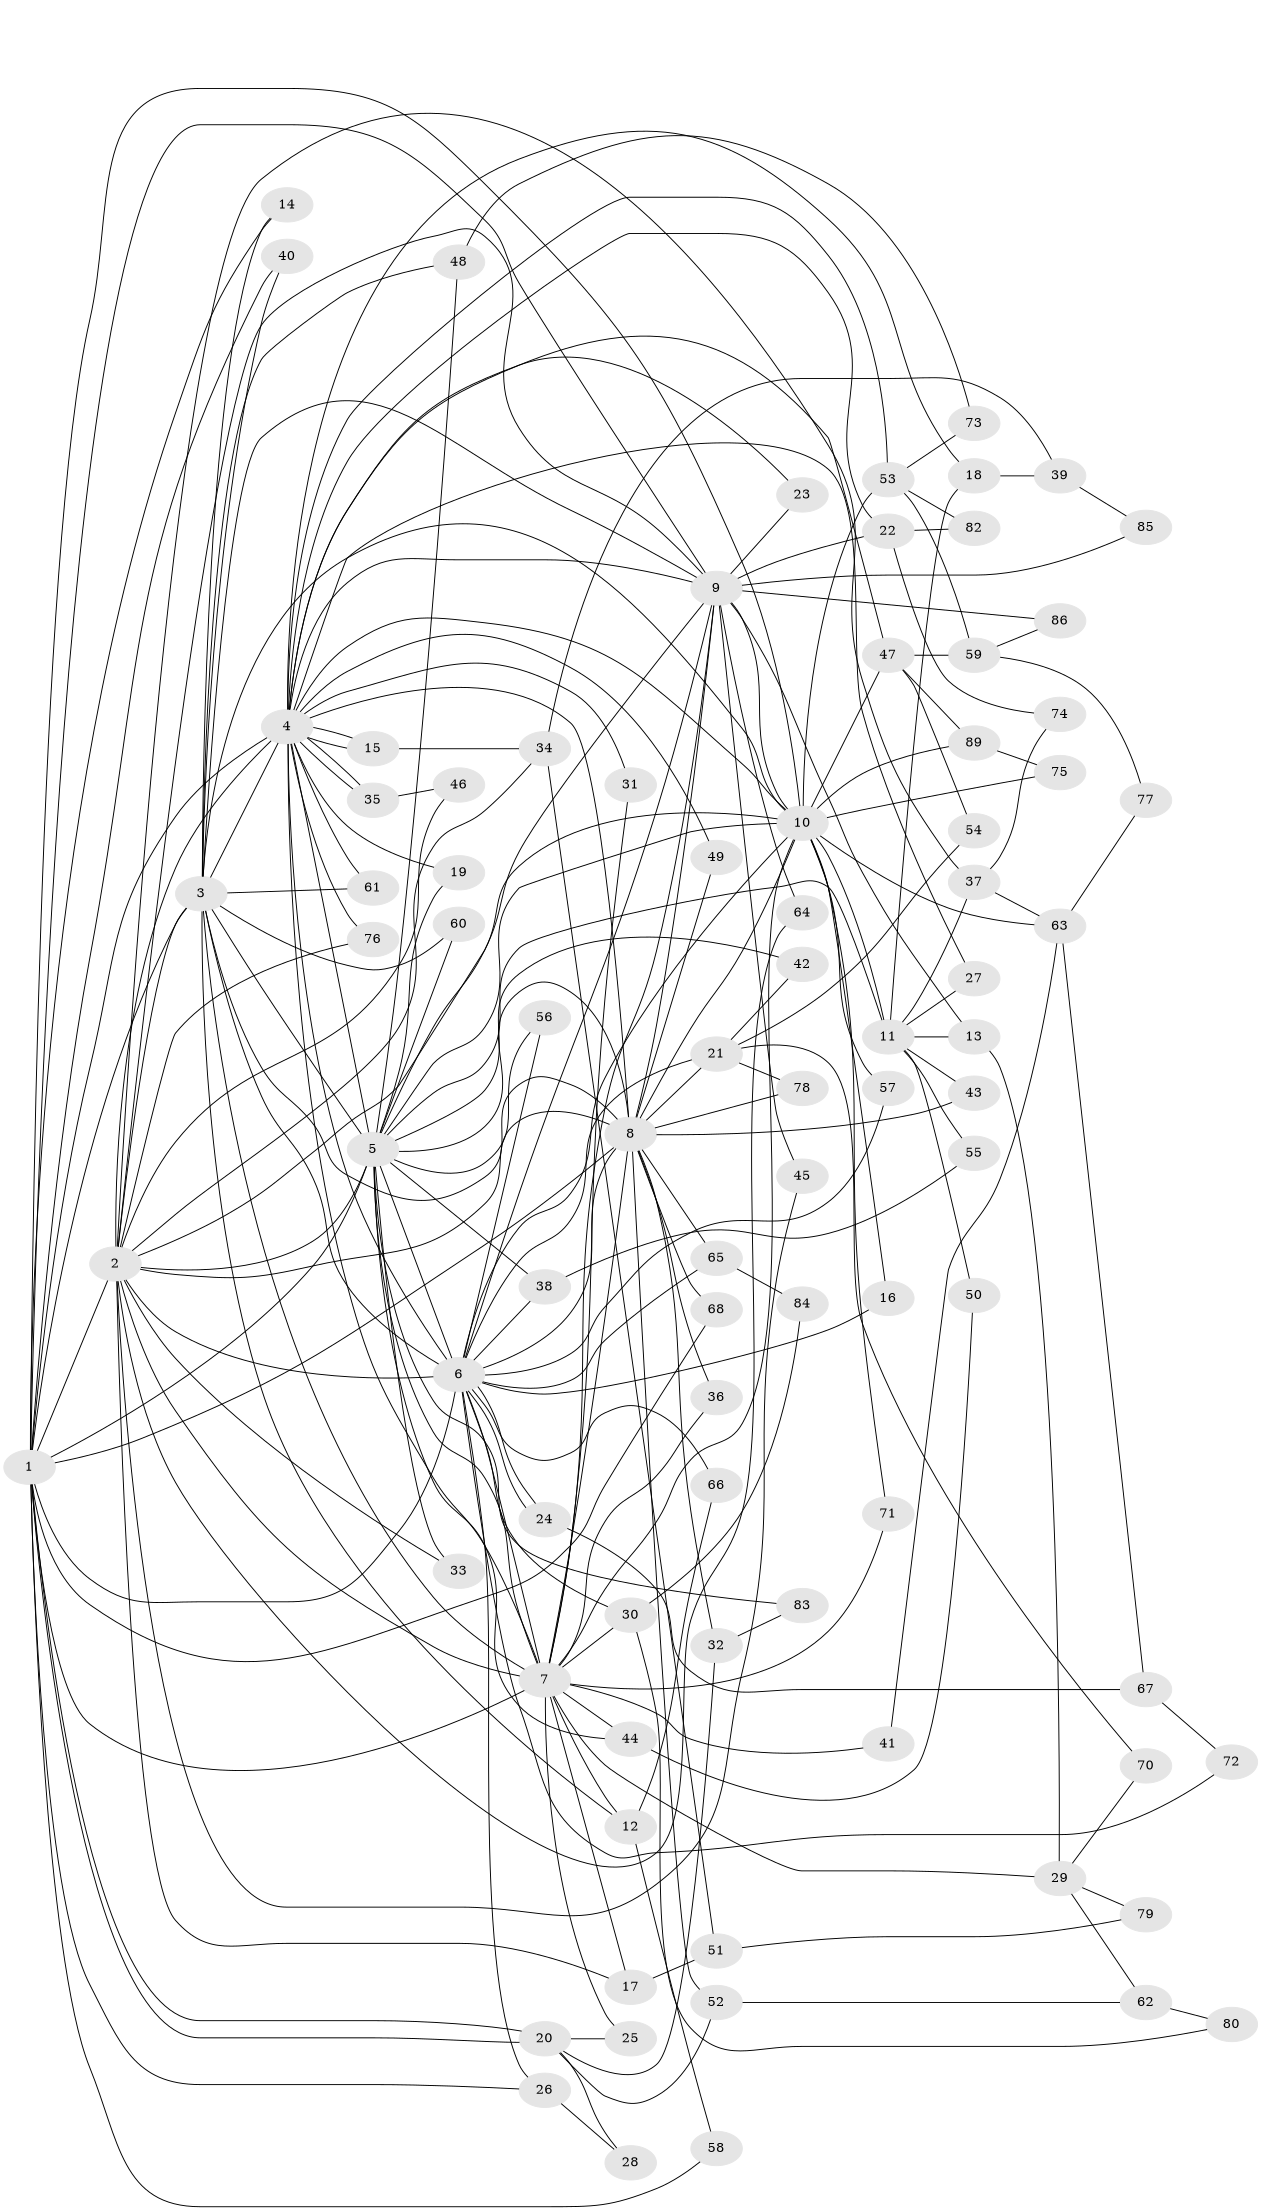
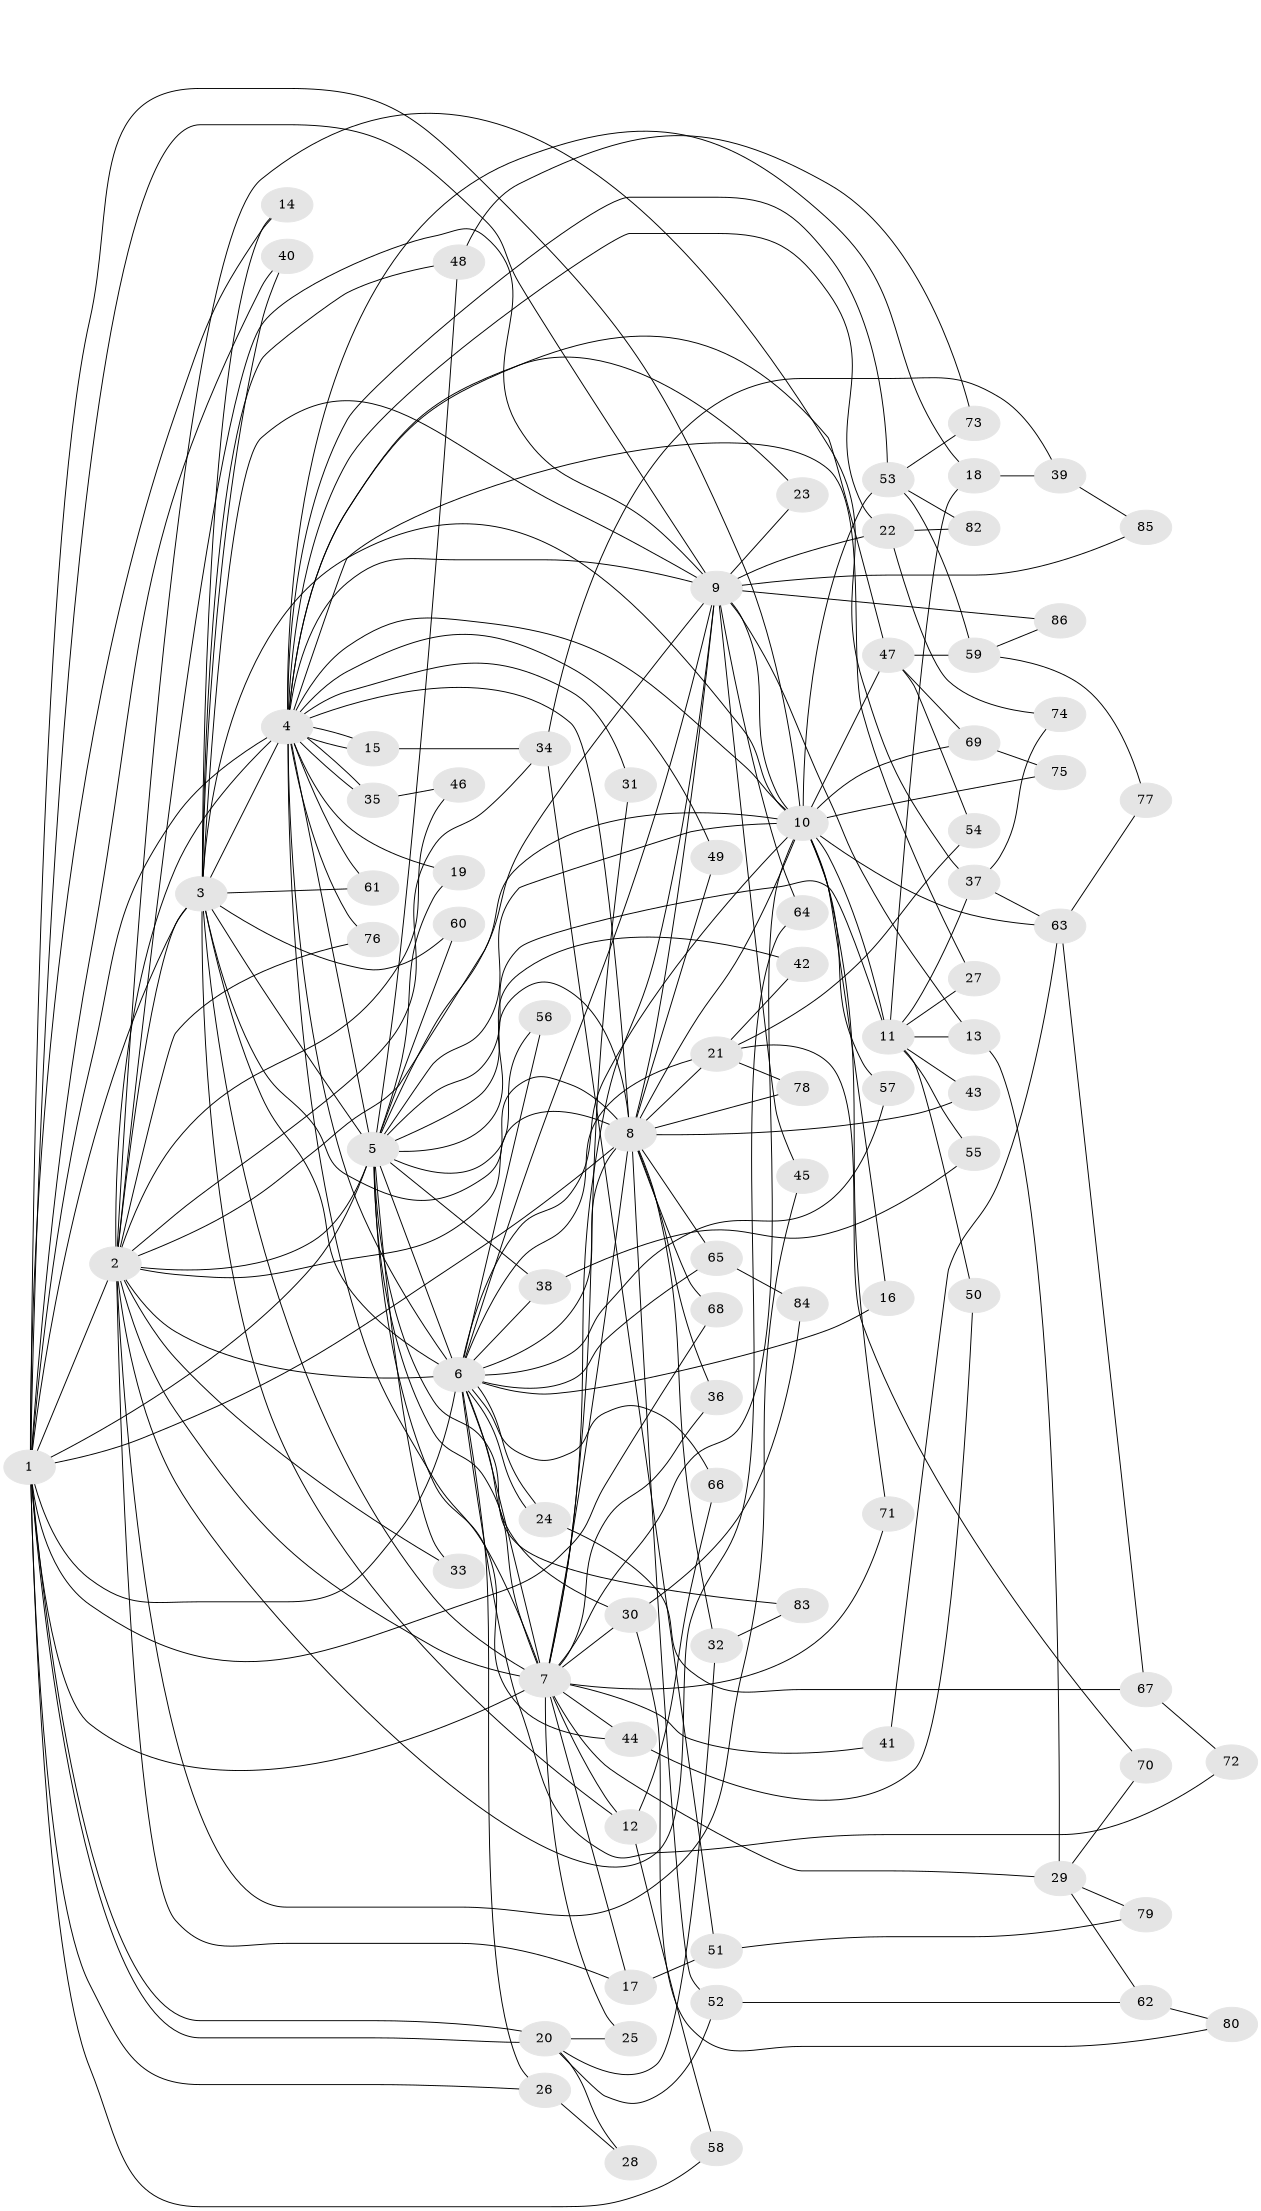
node "89": label "89" -> "69"
